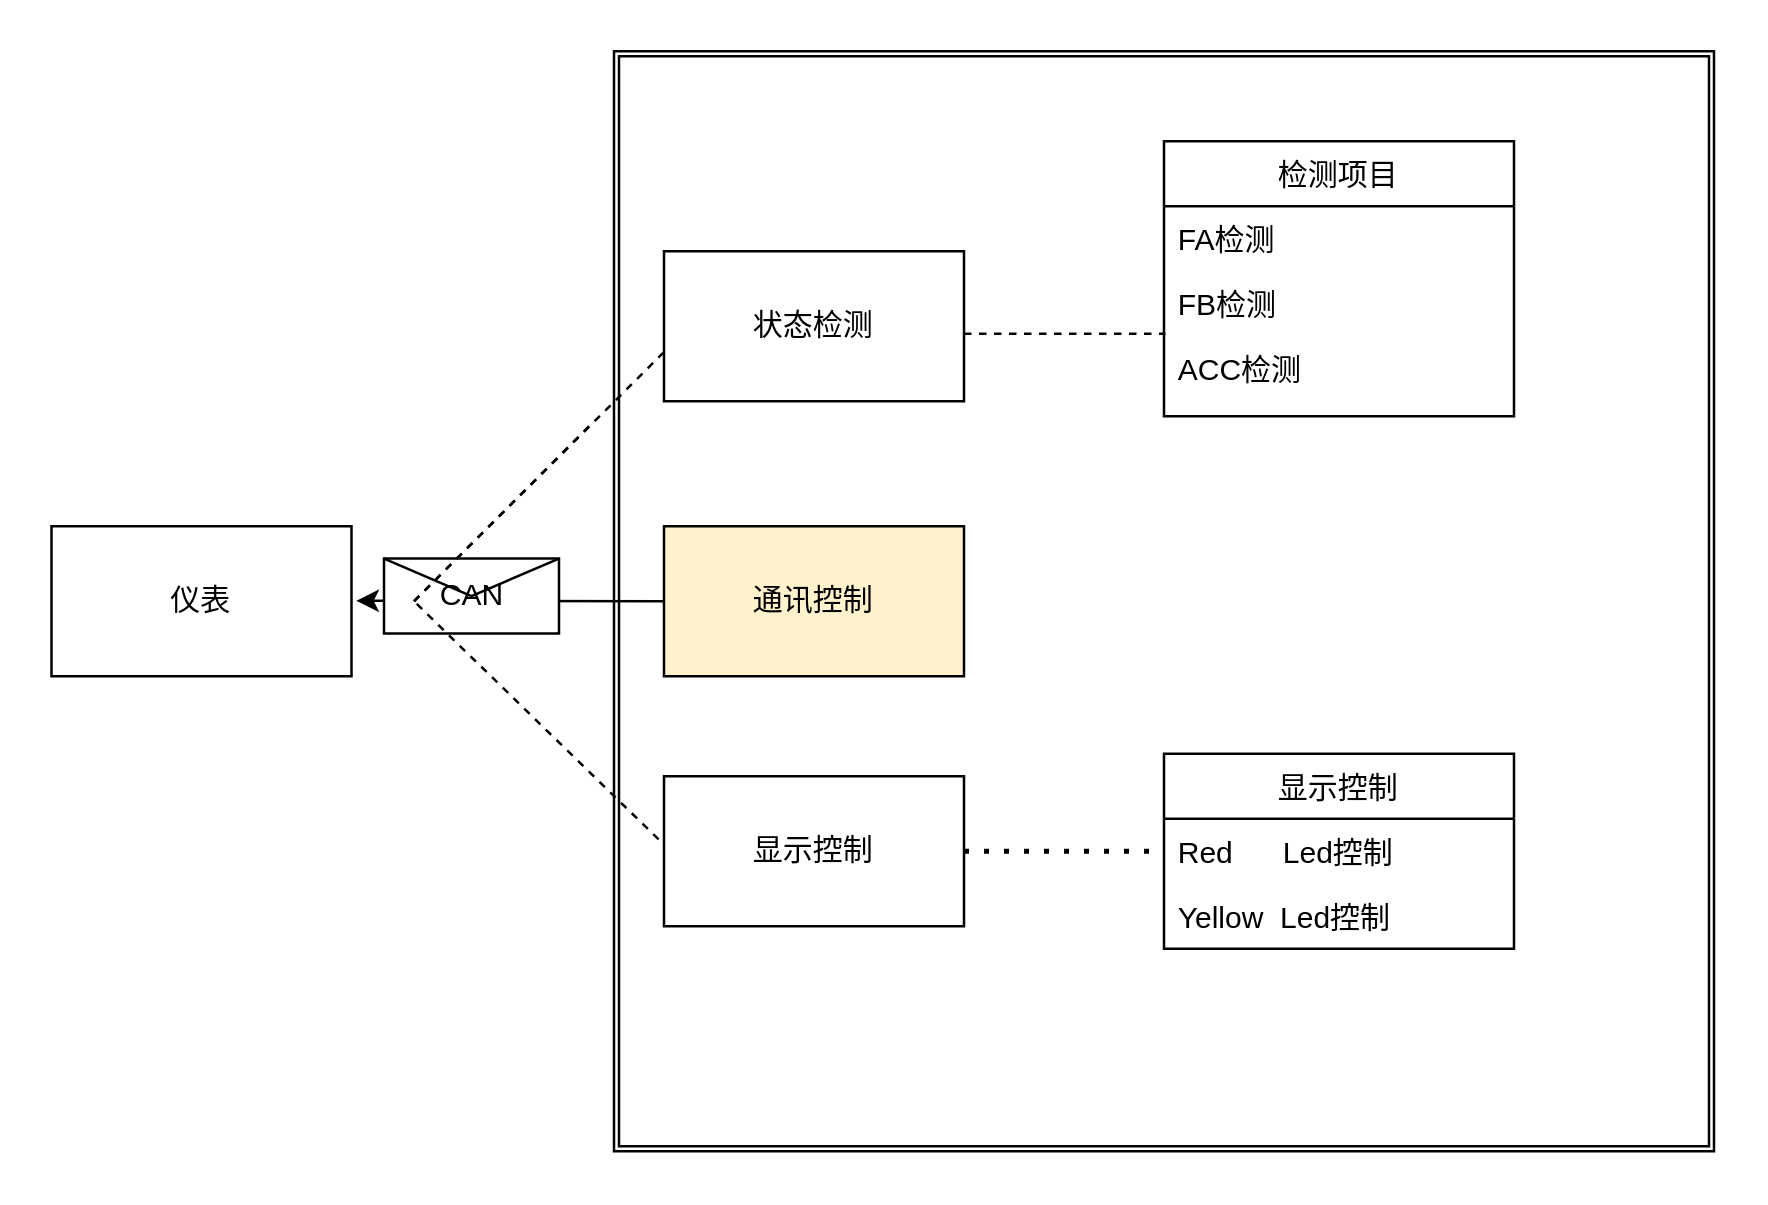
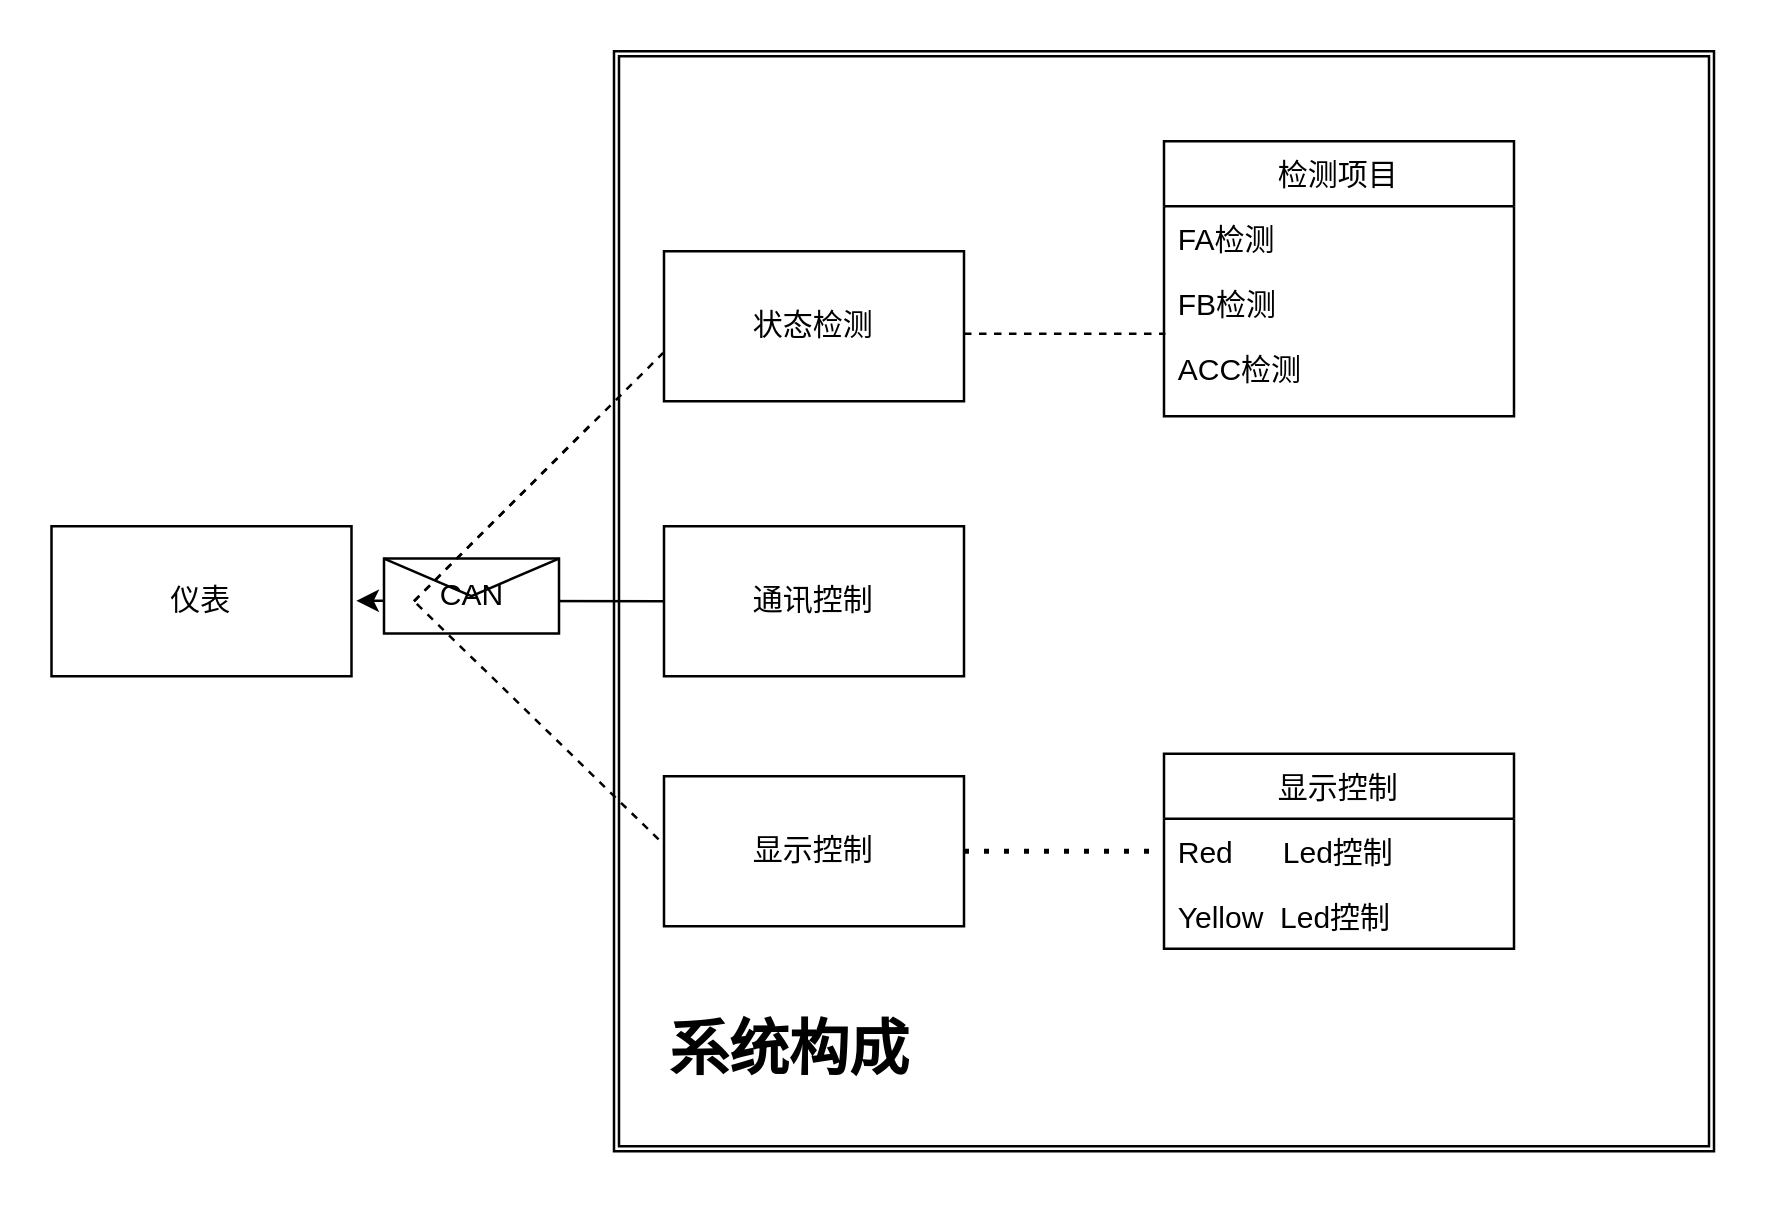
node "通讯控制": fillcolor #fff2cc -> #ffffff
node "系统构成": added
